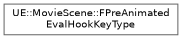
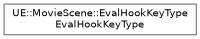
node "UE::MovieScene::FPreAnimated EvalHookKeyType": label "UE::MovieScene::FPreAnimated EvalHookKeyType" -> "UE::MovieScene::EvalHookKeyType EvalHookKeyType"
